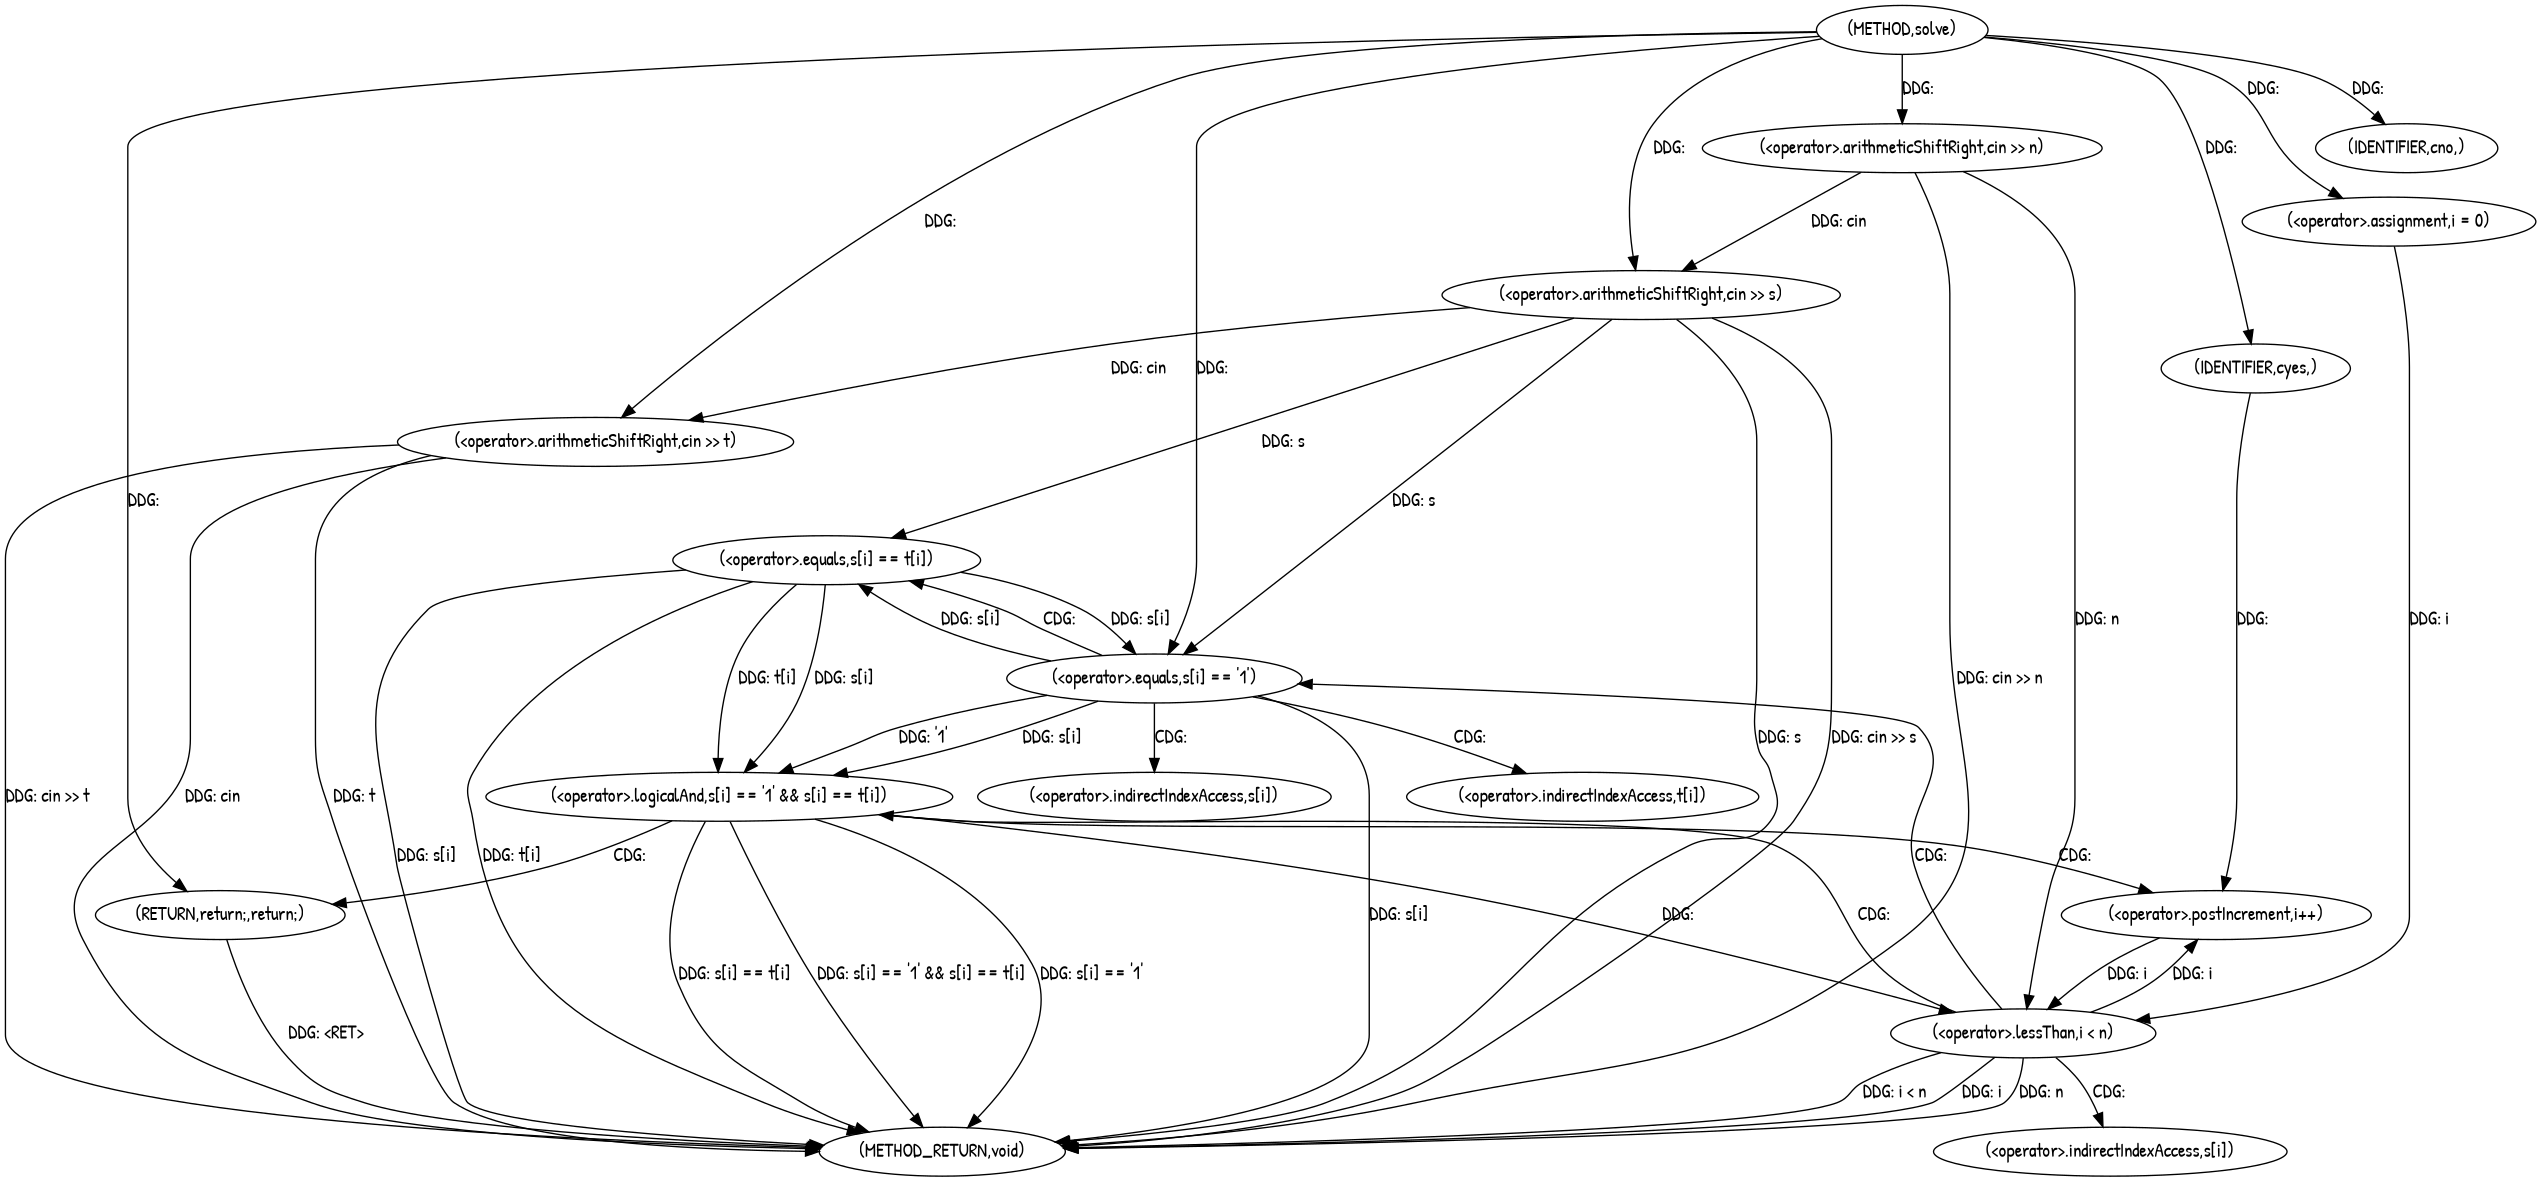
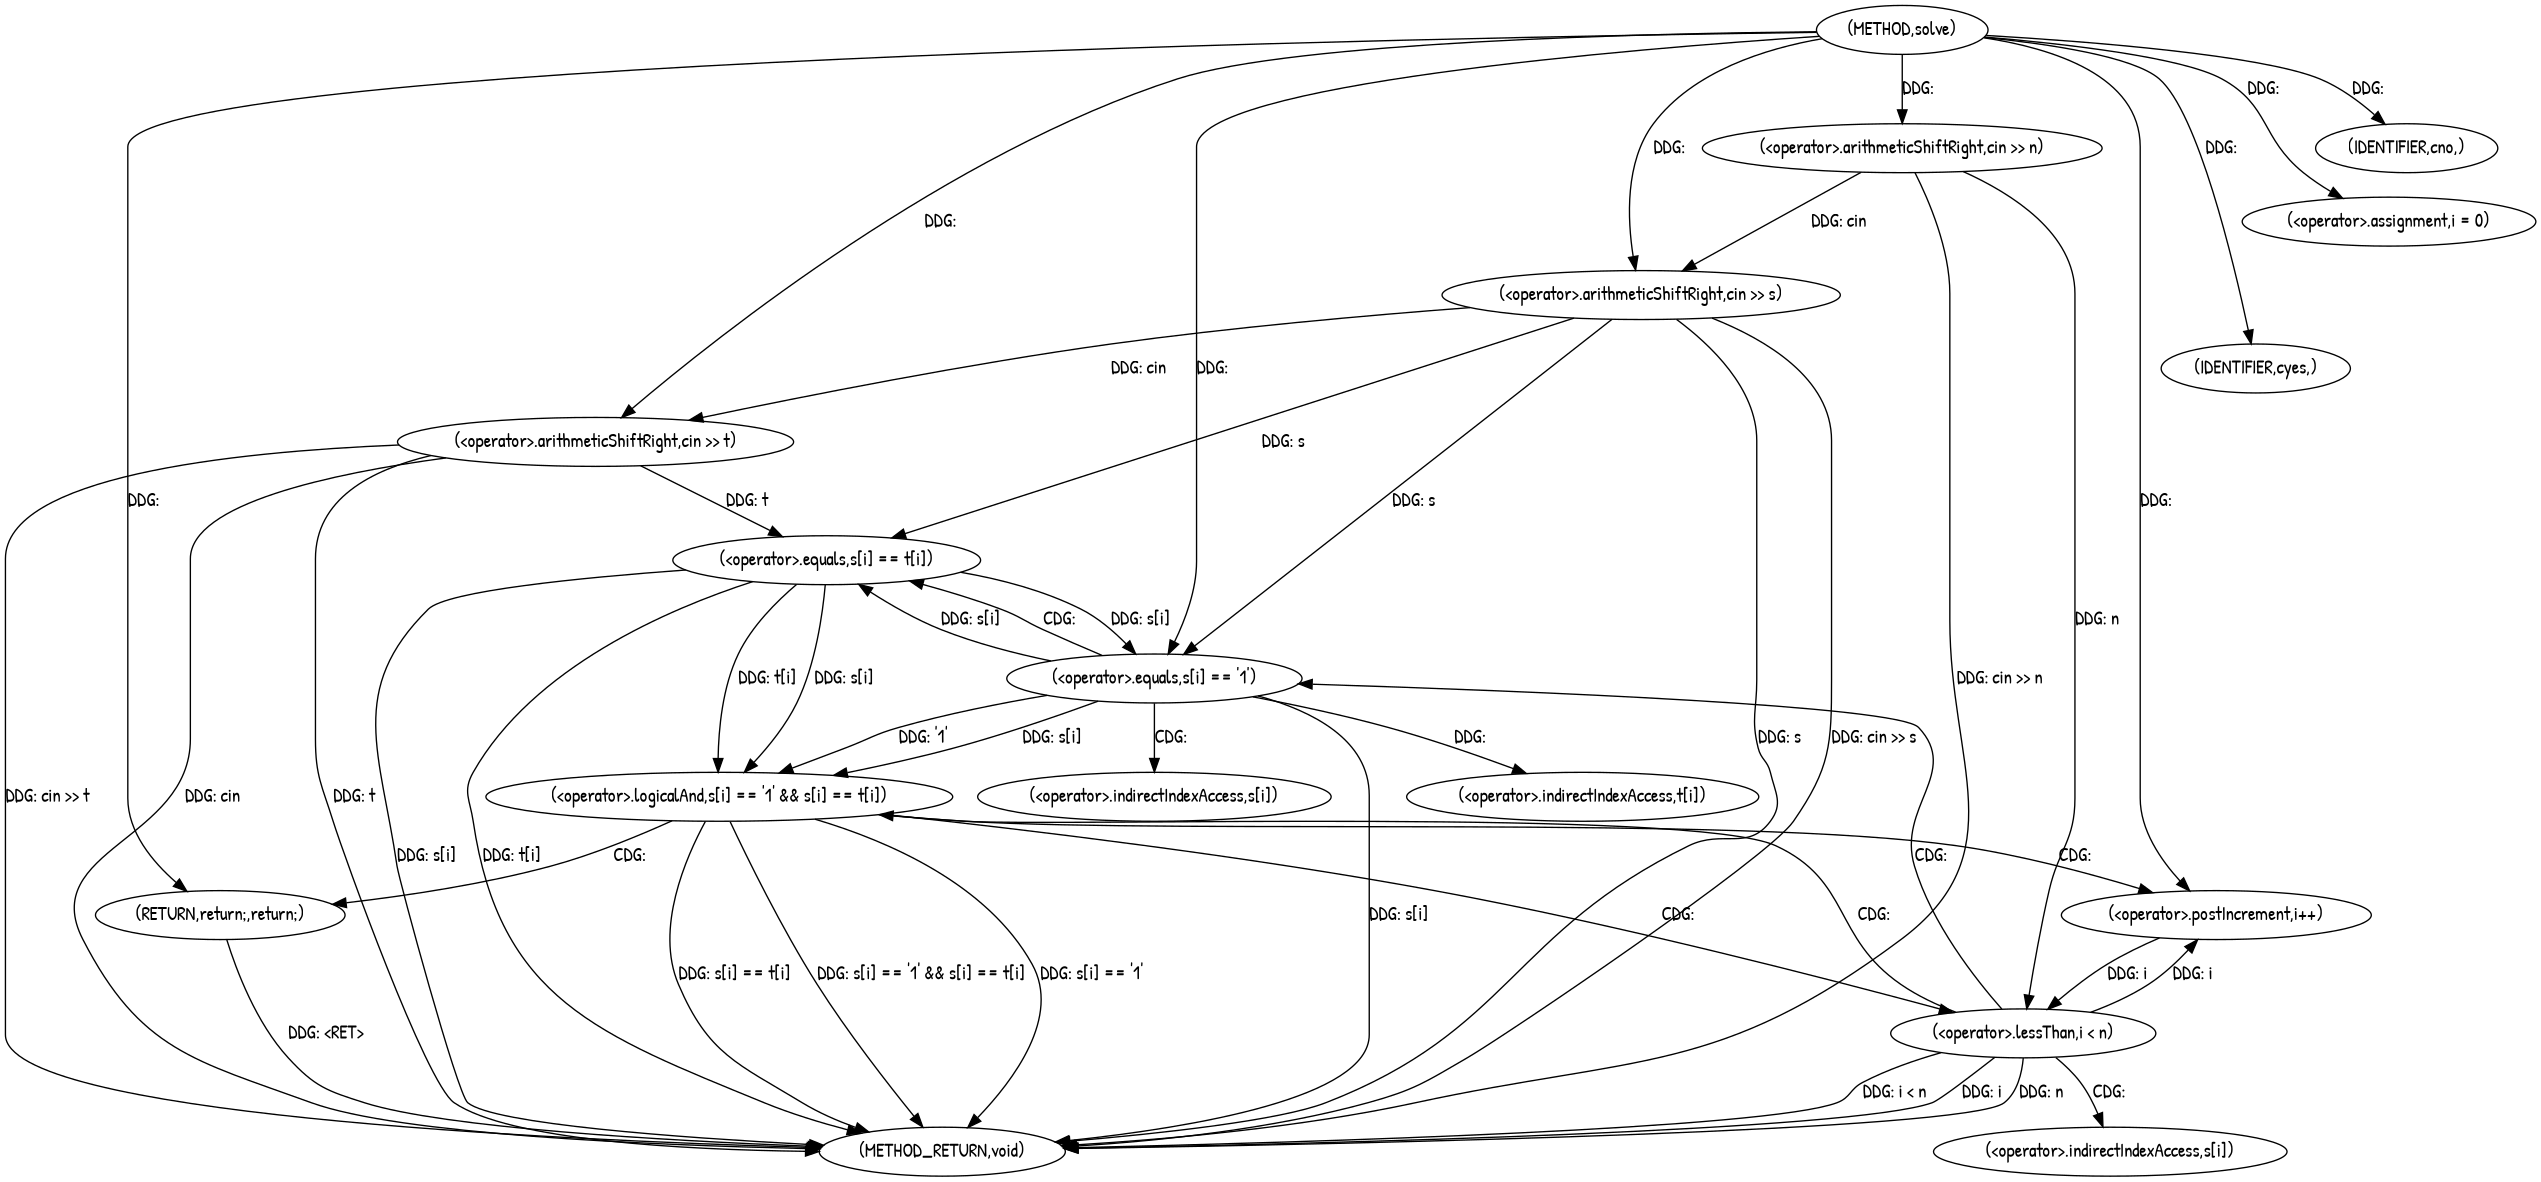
edge "(<operator>.arithmeticShiftRight,cin >> t)" -> "(<operator>.equals,s[i] == t[i])": added, label "DDG: t"
edge "(IDENTIFIER,cyes,)" -> "(<operator>.postIncrement,i++)": now "(METHOD,solve)" -> "(<operator>.postIncrement,i++)"
edge "(<operator>.assignment,i = 0)" -> "(<operator>.lessThan,i < n)": removed, label "DDG: i"
edge "(<operator>.equals,s[i] == '1')" -> "(<operator>.indirectIndexAccess,t[i])": label "CDG: " -> "DDG: "
edge "(<operator>.logicalAnd,s[i] == '1' && s[i] == t[i])" -> "(<operator>.lessThan,i < n)": label "DDG: " -> "CDG: "
